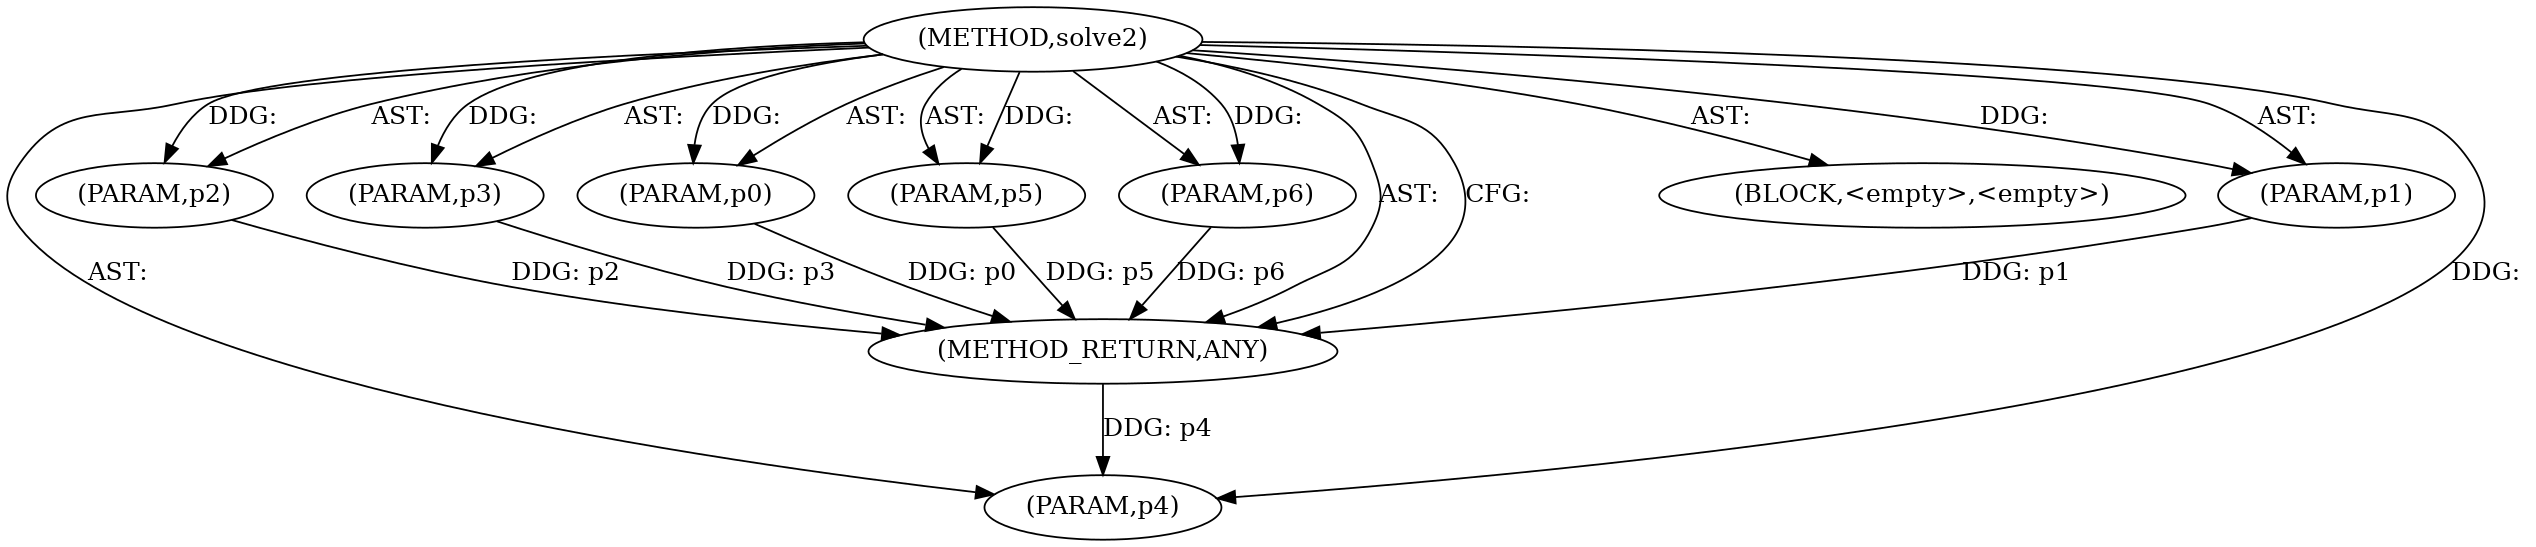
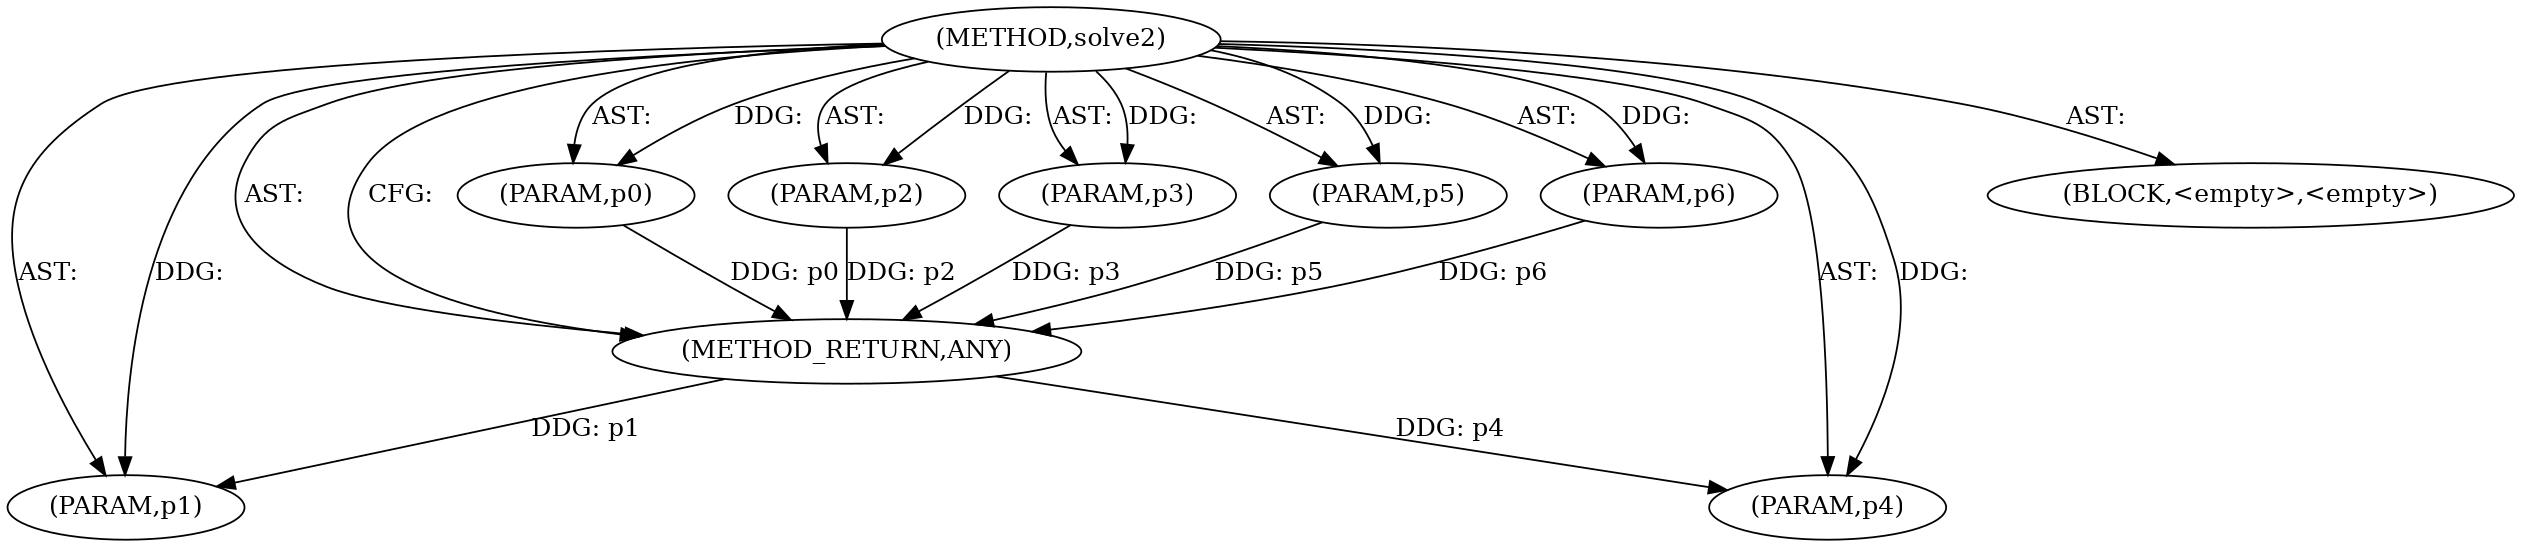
edge "(PARAM,p1)" -> "(METHOD_RETURN,ANY)": reversed
